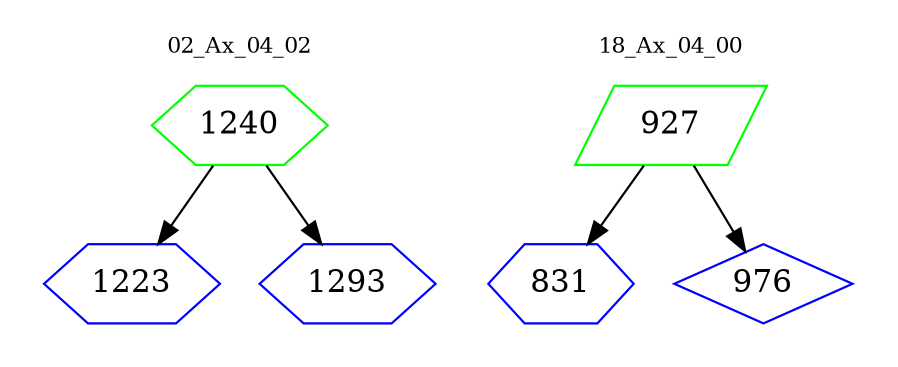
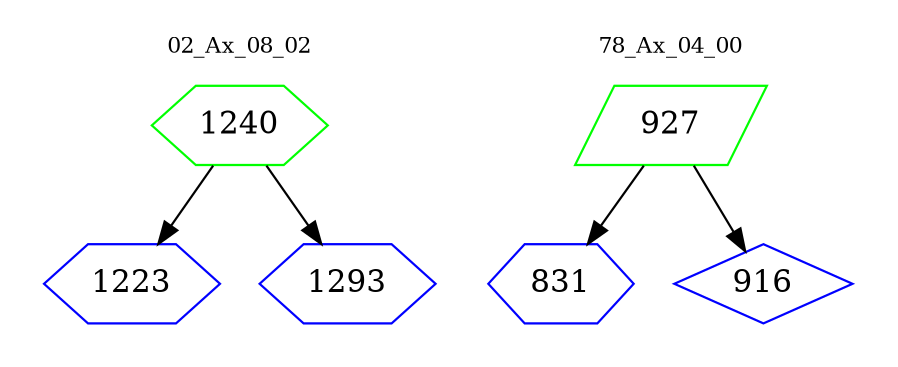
cluster "02_Ax_04_02": label "02_Ax_04_02" -> "02_Ax_08_02"
cluster "18_Ax_04_00": label "18_Ax_04_00" -> "78_Ax_04_00"
node "976": label "976" -> "916"
